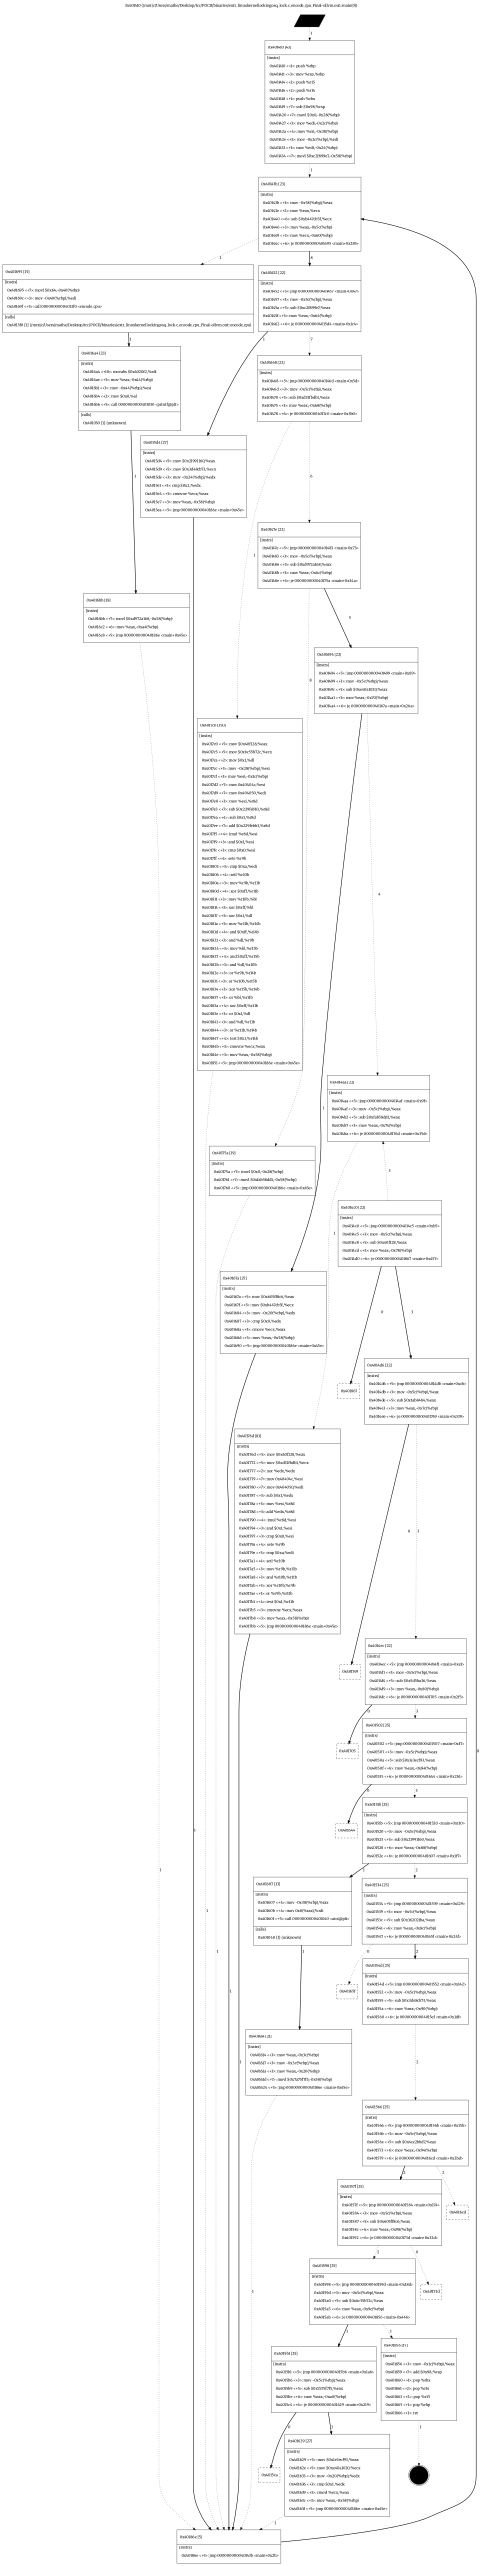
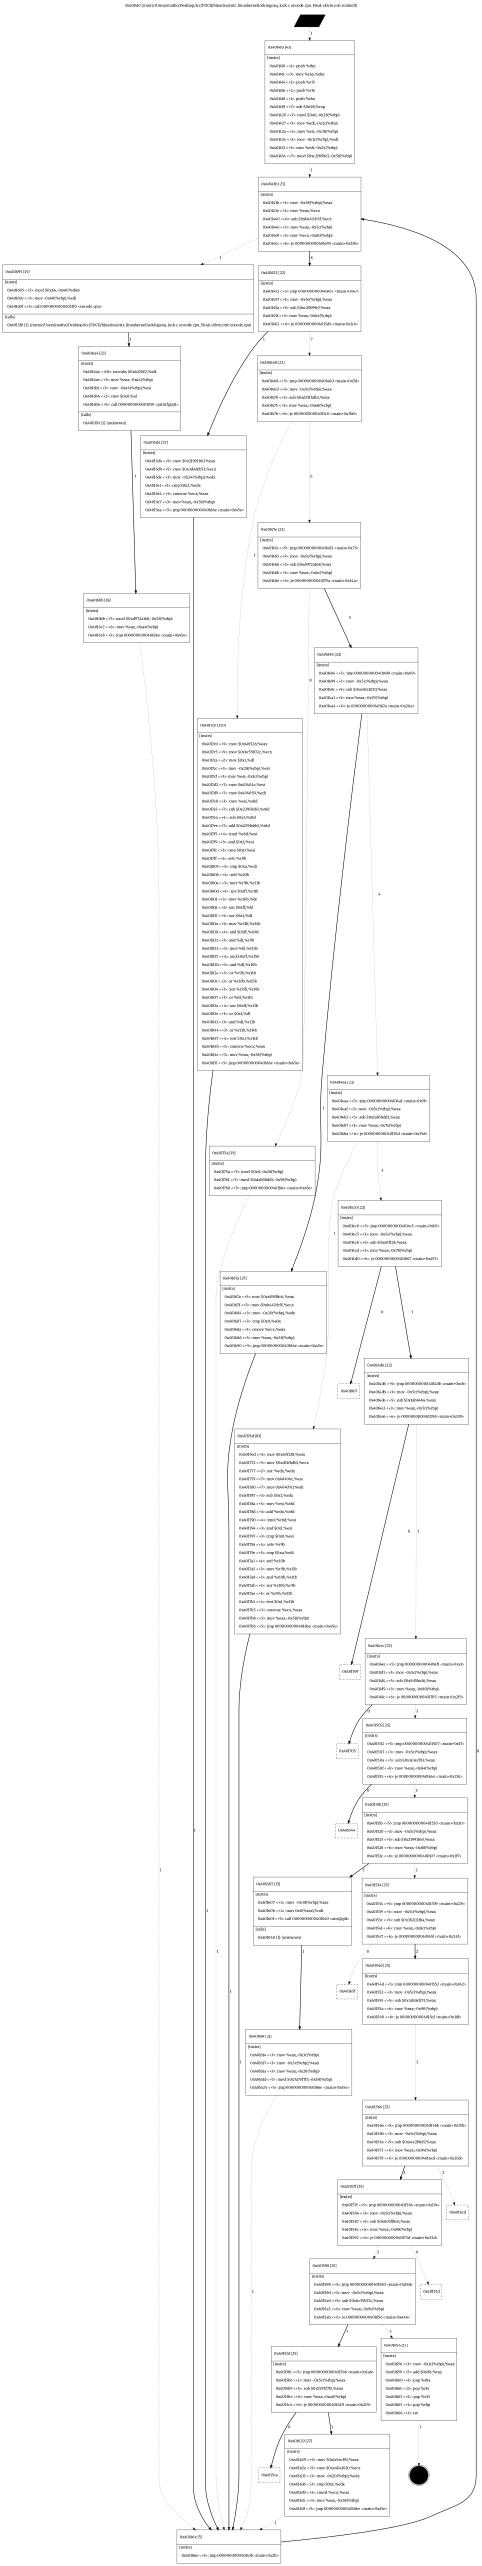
edge "0x4014c0 [22]" -> "0x4014aa [22]": reversed
edge "0x4017c0 [150]" -> "0x40186e [5]": style dotted -> bold
